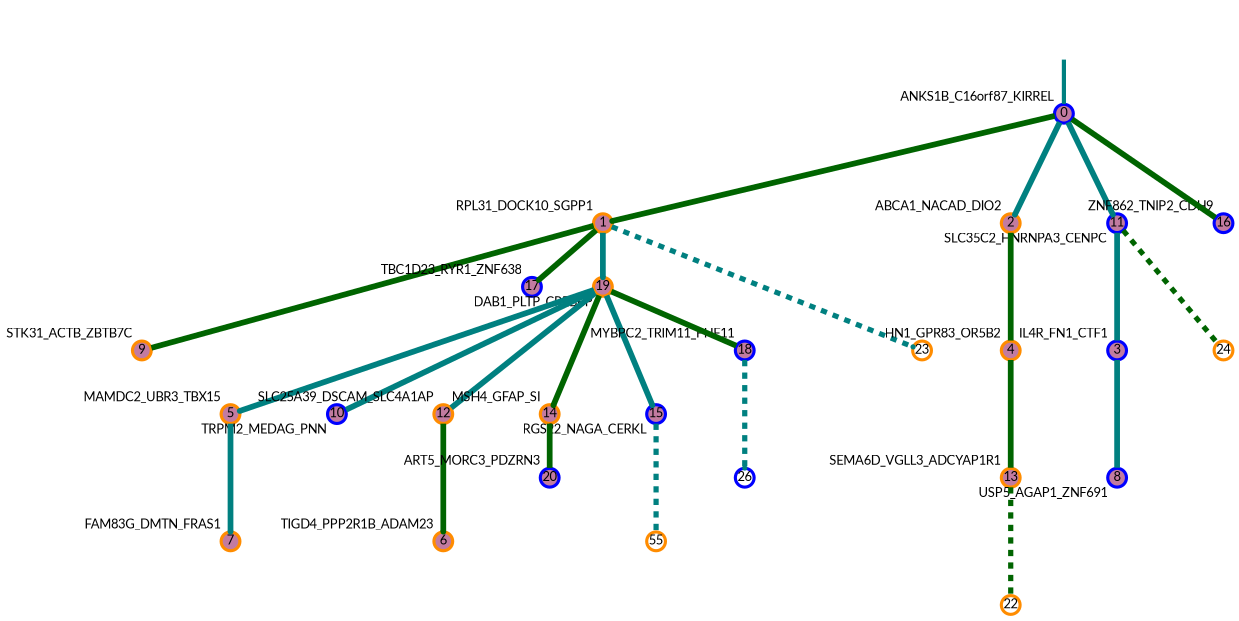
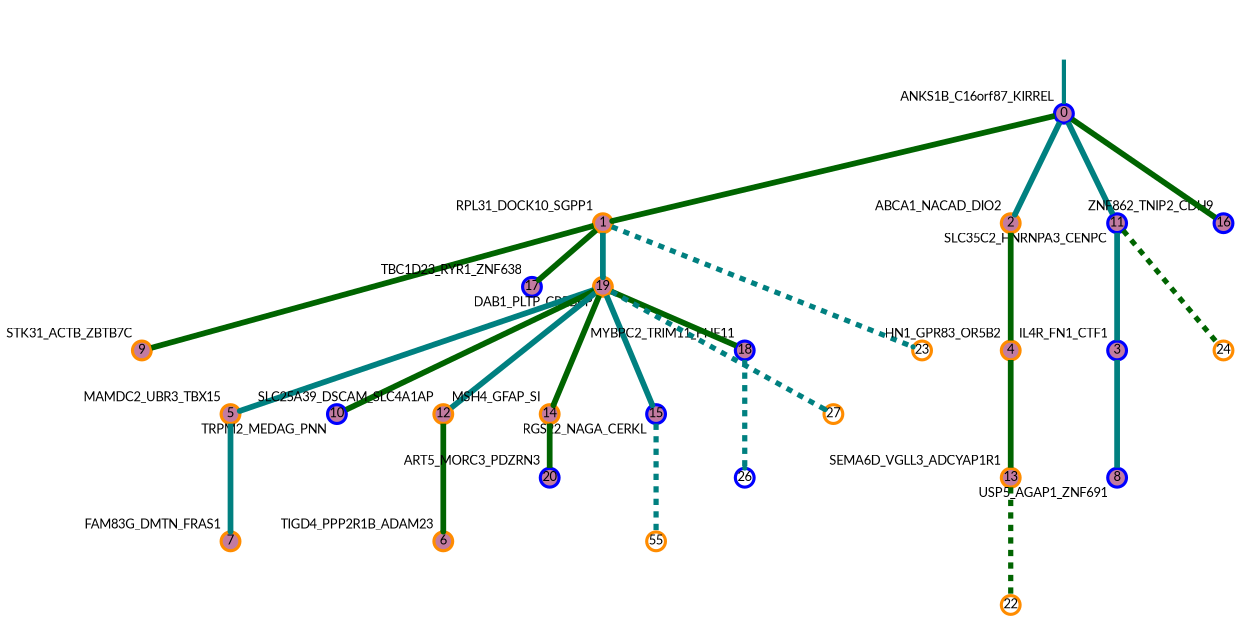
edge "0 ANKS1B_C16orf87_KIRREL" -> "11 SLC35C2_HNRNPA3_CENPC": arrowhead odot -> normal
edge "19 DAB1_PLTP_CREBBP" -> "10 TRPM2_MEDAG_PNN": color teal -> darkgreen
node "27": added
